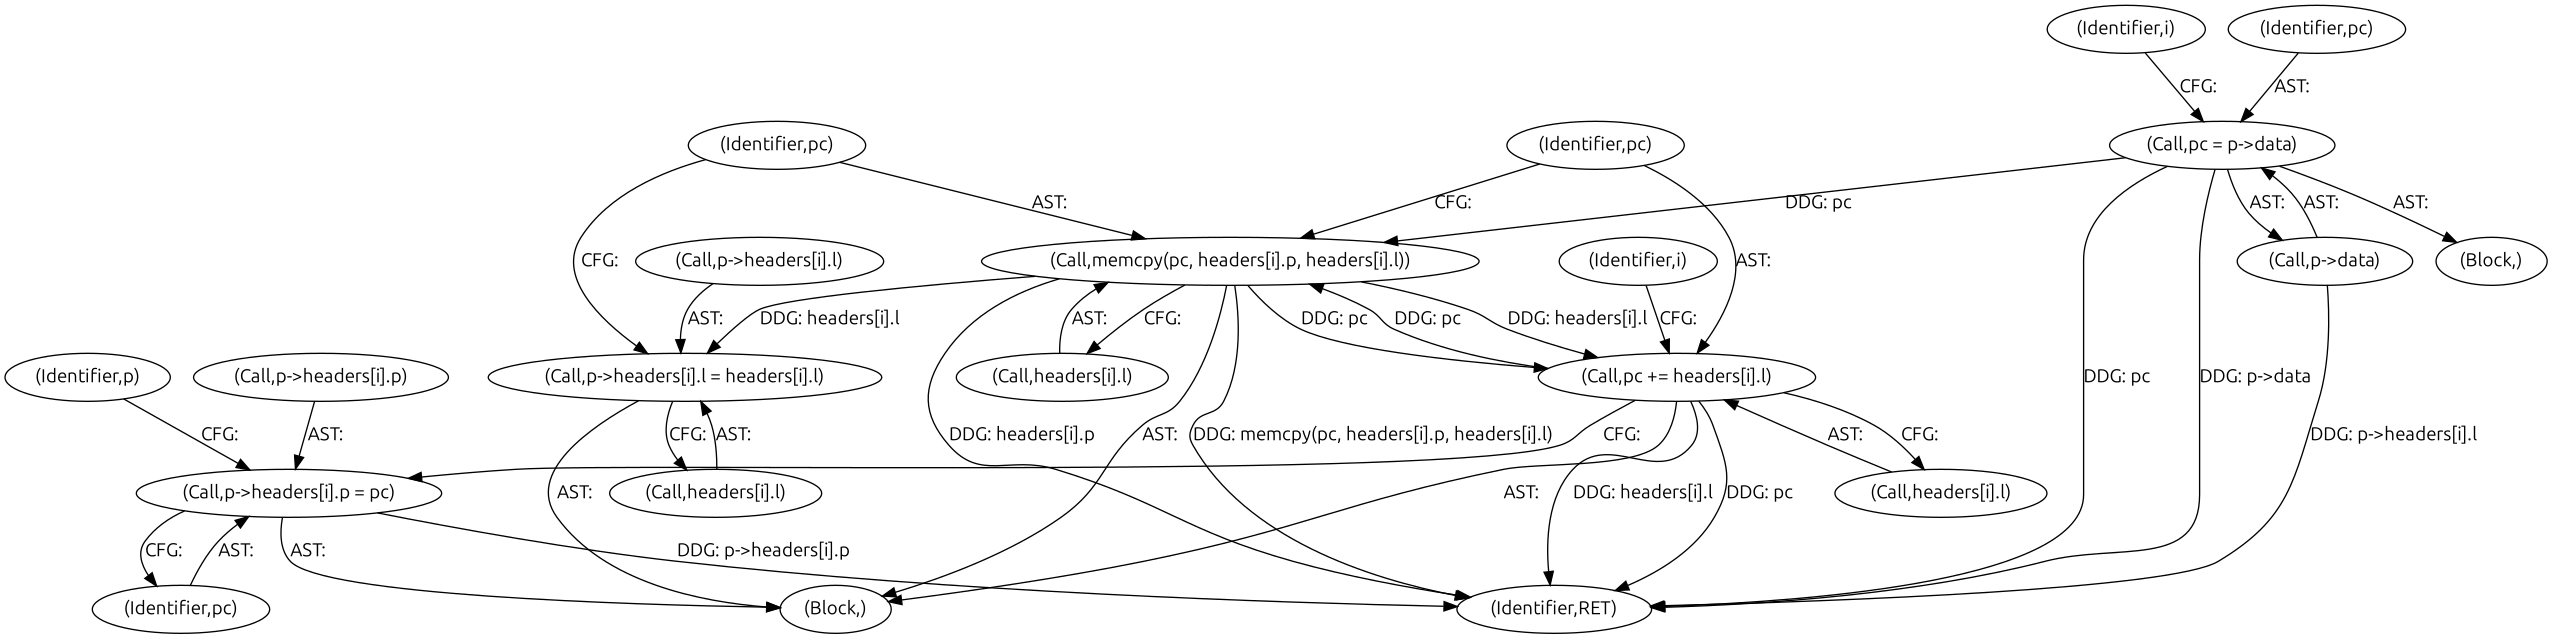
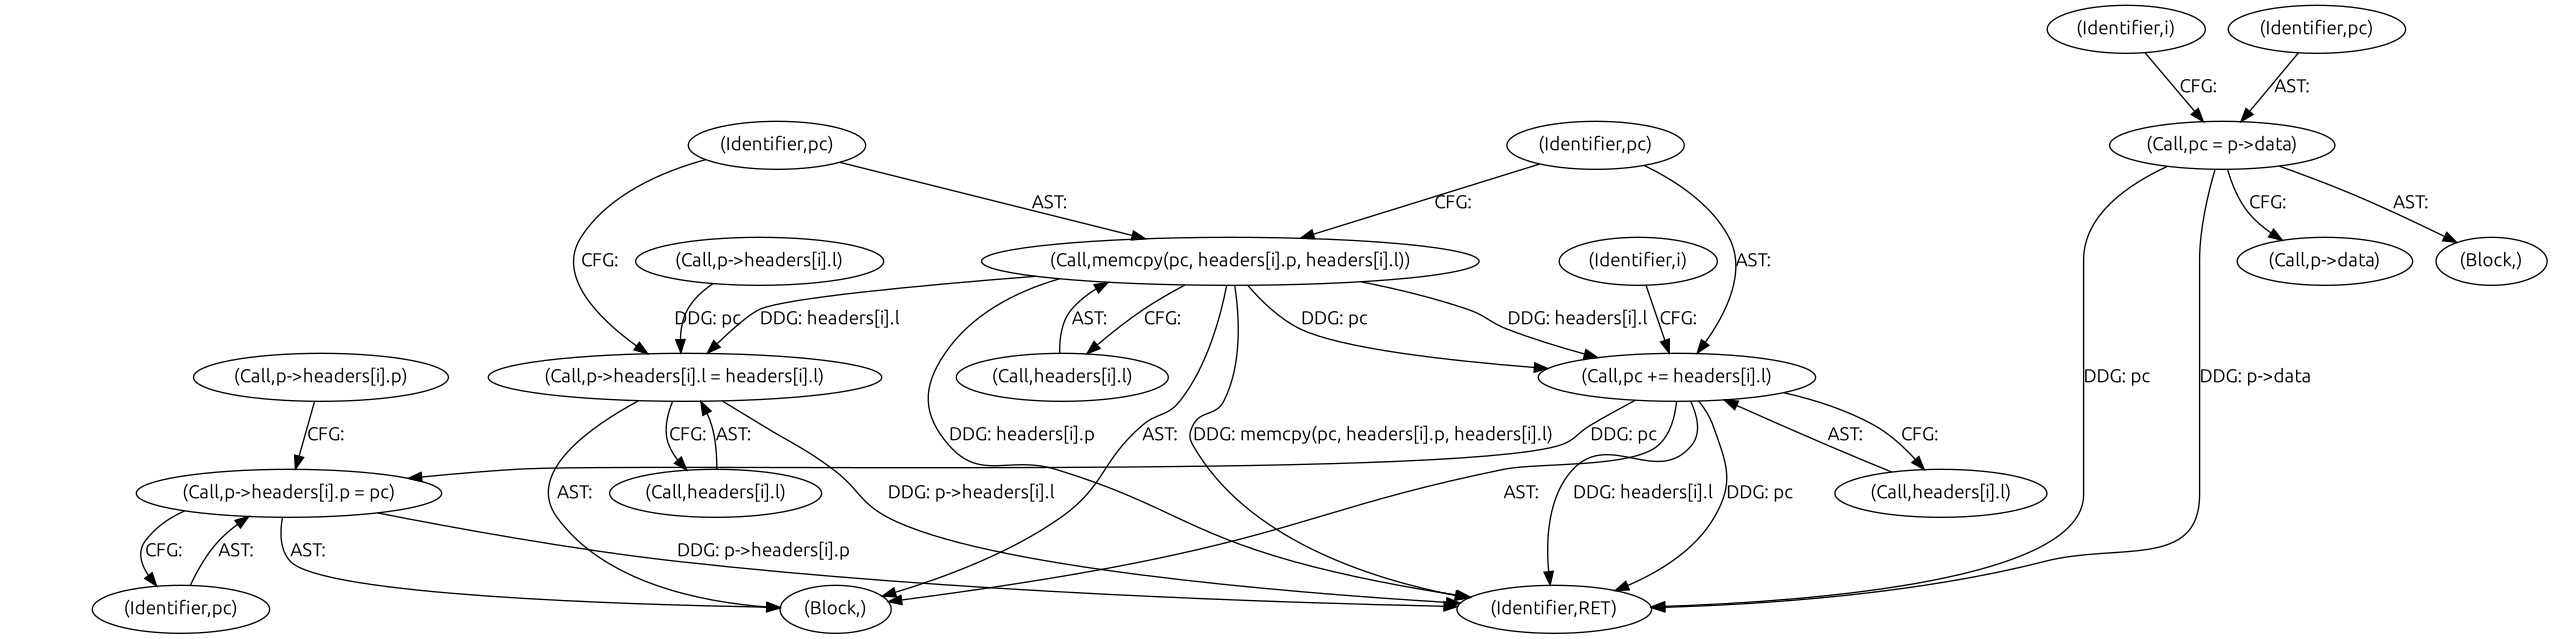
edge "(Call,pc = p->data)" -> "(Call,memcpy(pc, headers[i].p, headers[i].l))": removed, label "DDG: pc"
edge "(Call,pc = p->data)" -> "(Call,p->data)": label "AST: " -> "CFG: "
edge "(Call,p->data)" -> "(Call,pc = p->data)": removed, label "AST:"
edge "(Call,p->headers[i].l)" -> "(Call,p->headers[i].l = headers[i].l)": label "AST: " -> "DDG: pc"
edge "(Call,pc += headers[i].l)" -> "(Call,memcpy(pc, headers[i].p, headers[i].l))": removed, label "DDG: pc"
node "(Identifier,p)": removed
edge "(Call,p->headers[i].p)" -> "(Call,p->headers[i].p = pc)": label "AST: " -> "CFG: "
edge "(Call,pc += headers[i].l)" -> "(Call,p->headers[i].p = pc)": label "CFG: " -> "DDG: pc"
edge "(Call,p->data)" -> "(Identifier,RET)": now "(Call,p->headers[i].l = headers[i].l)" -> "(Identifier,RET)"
